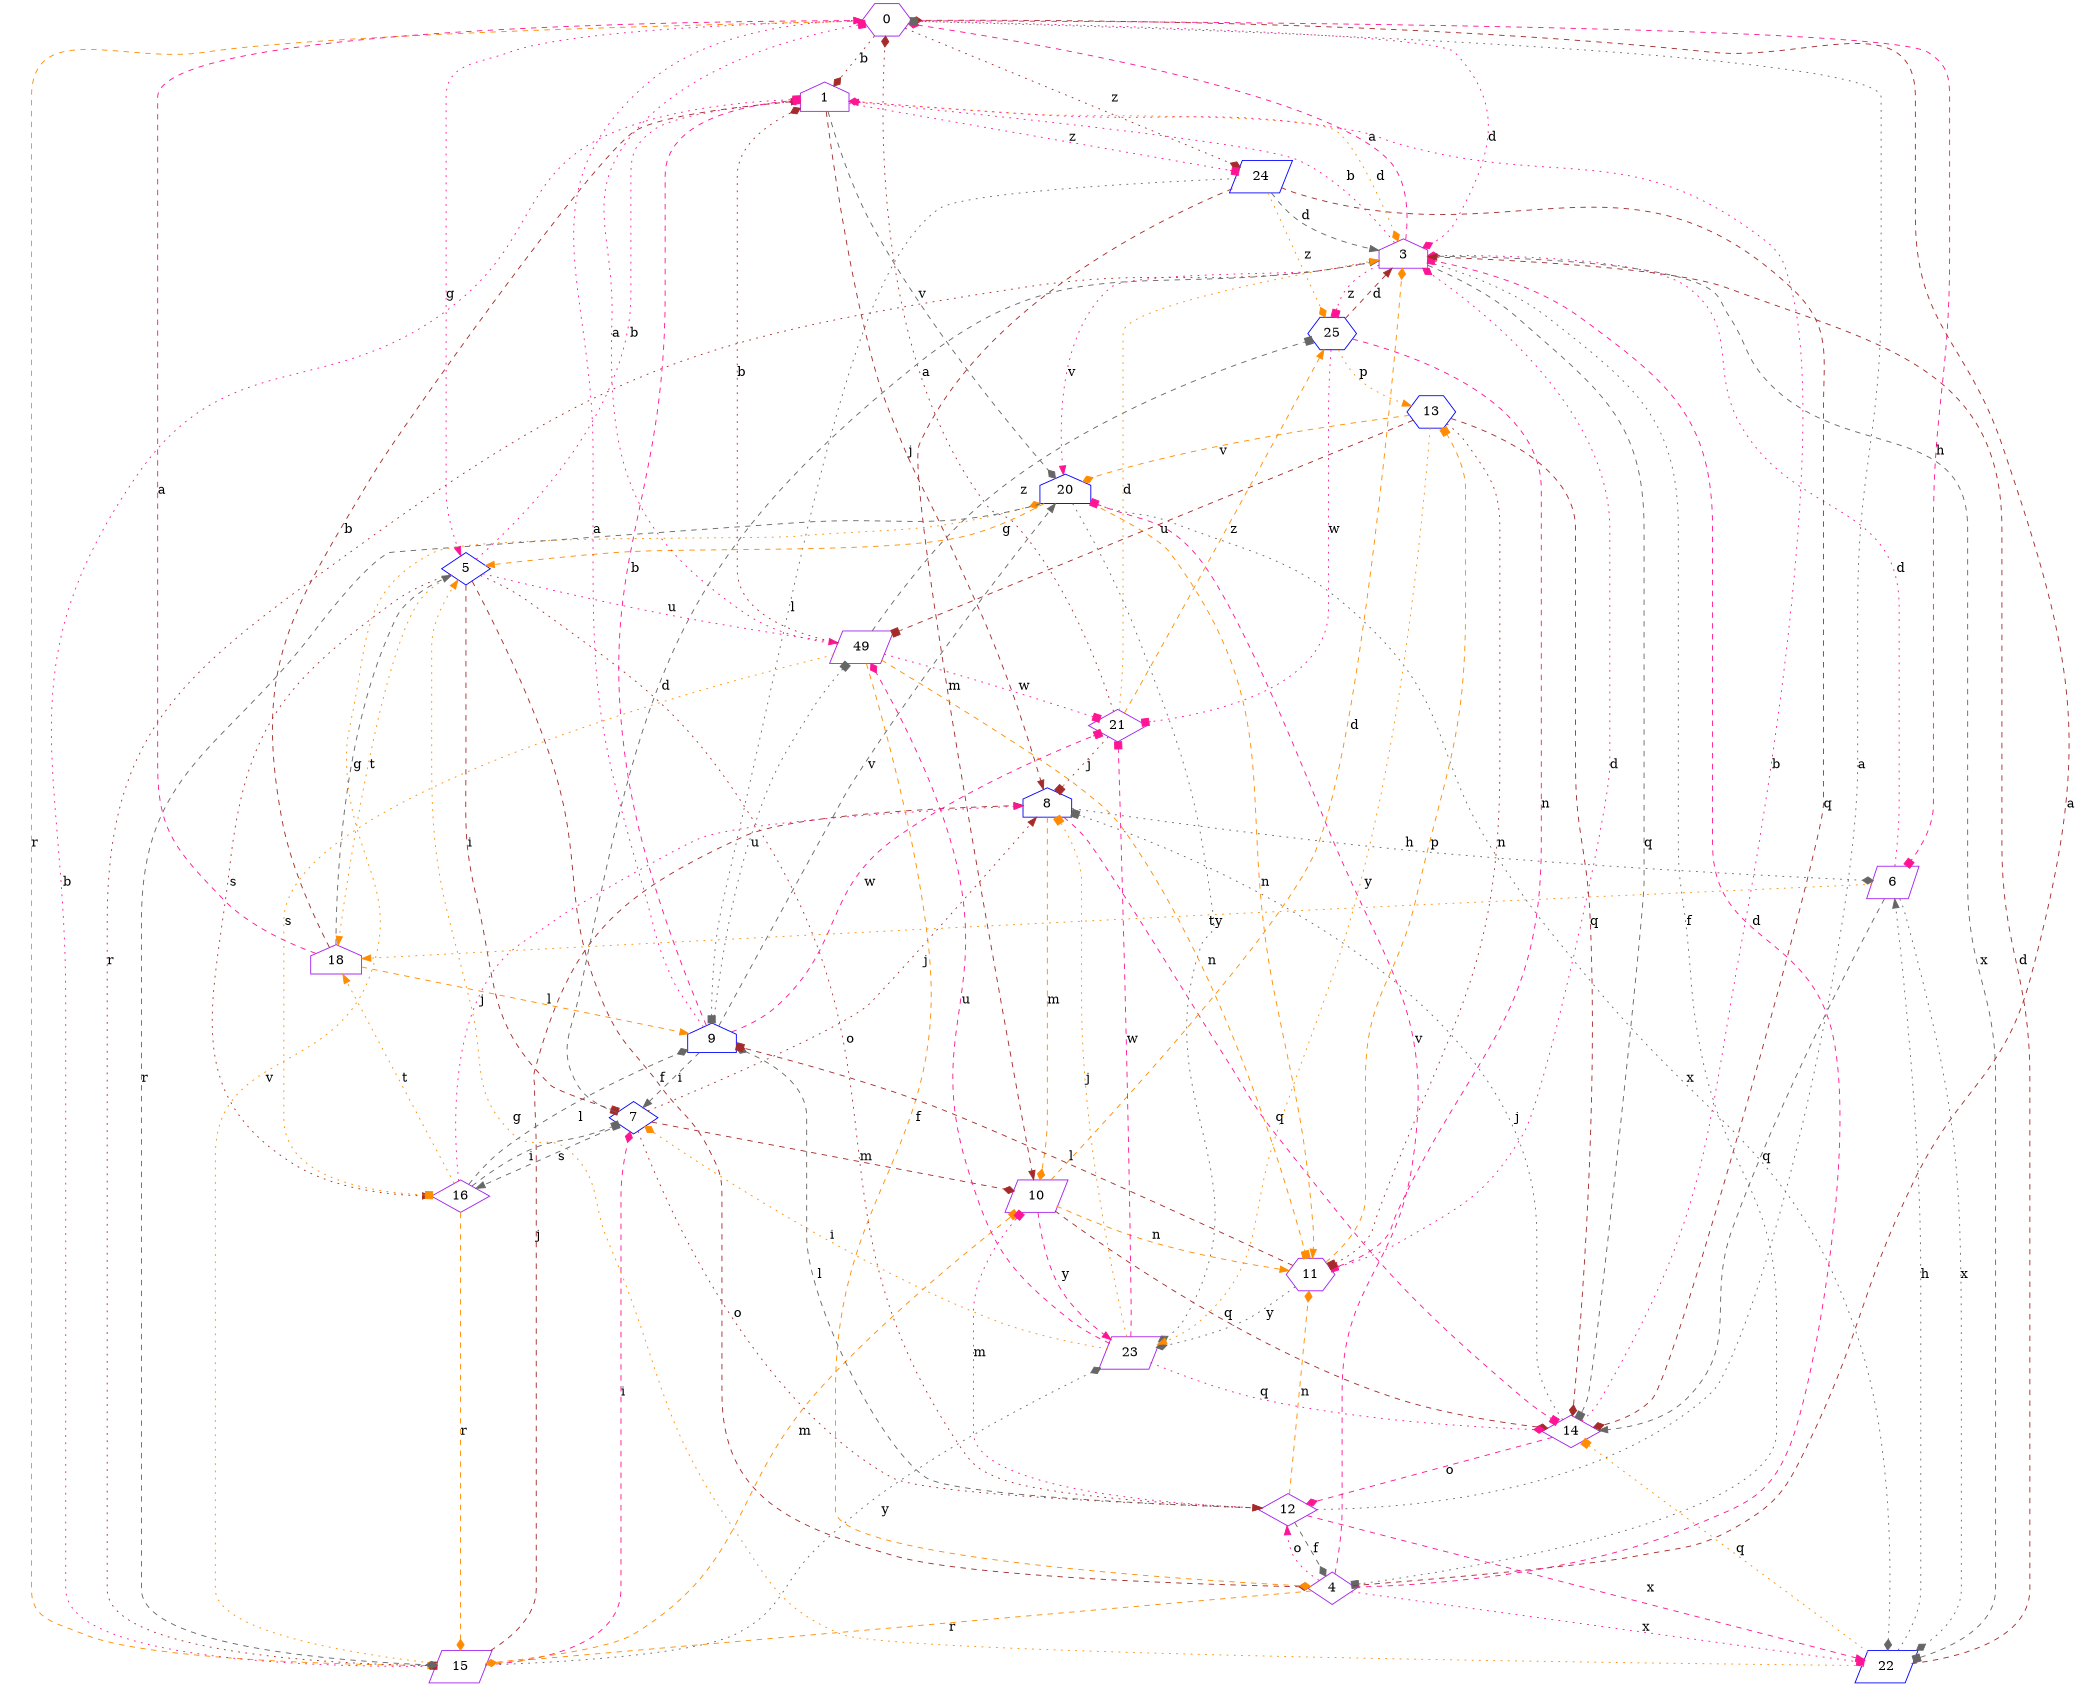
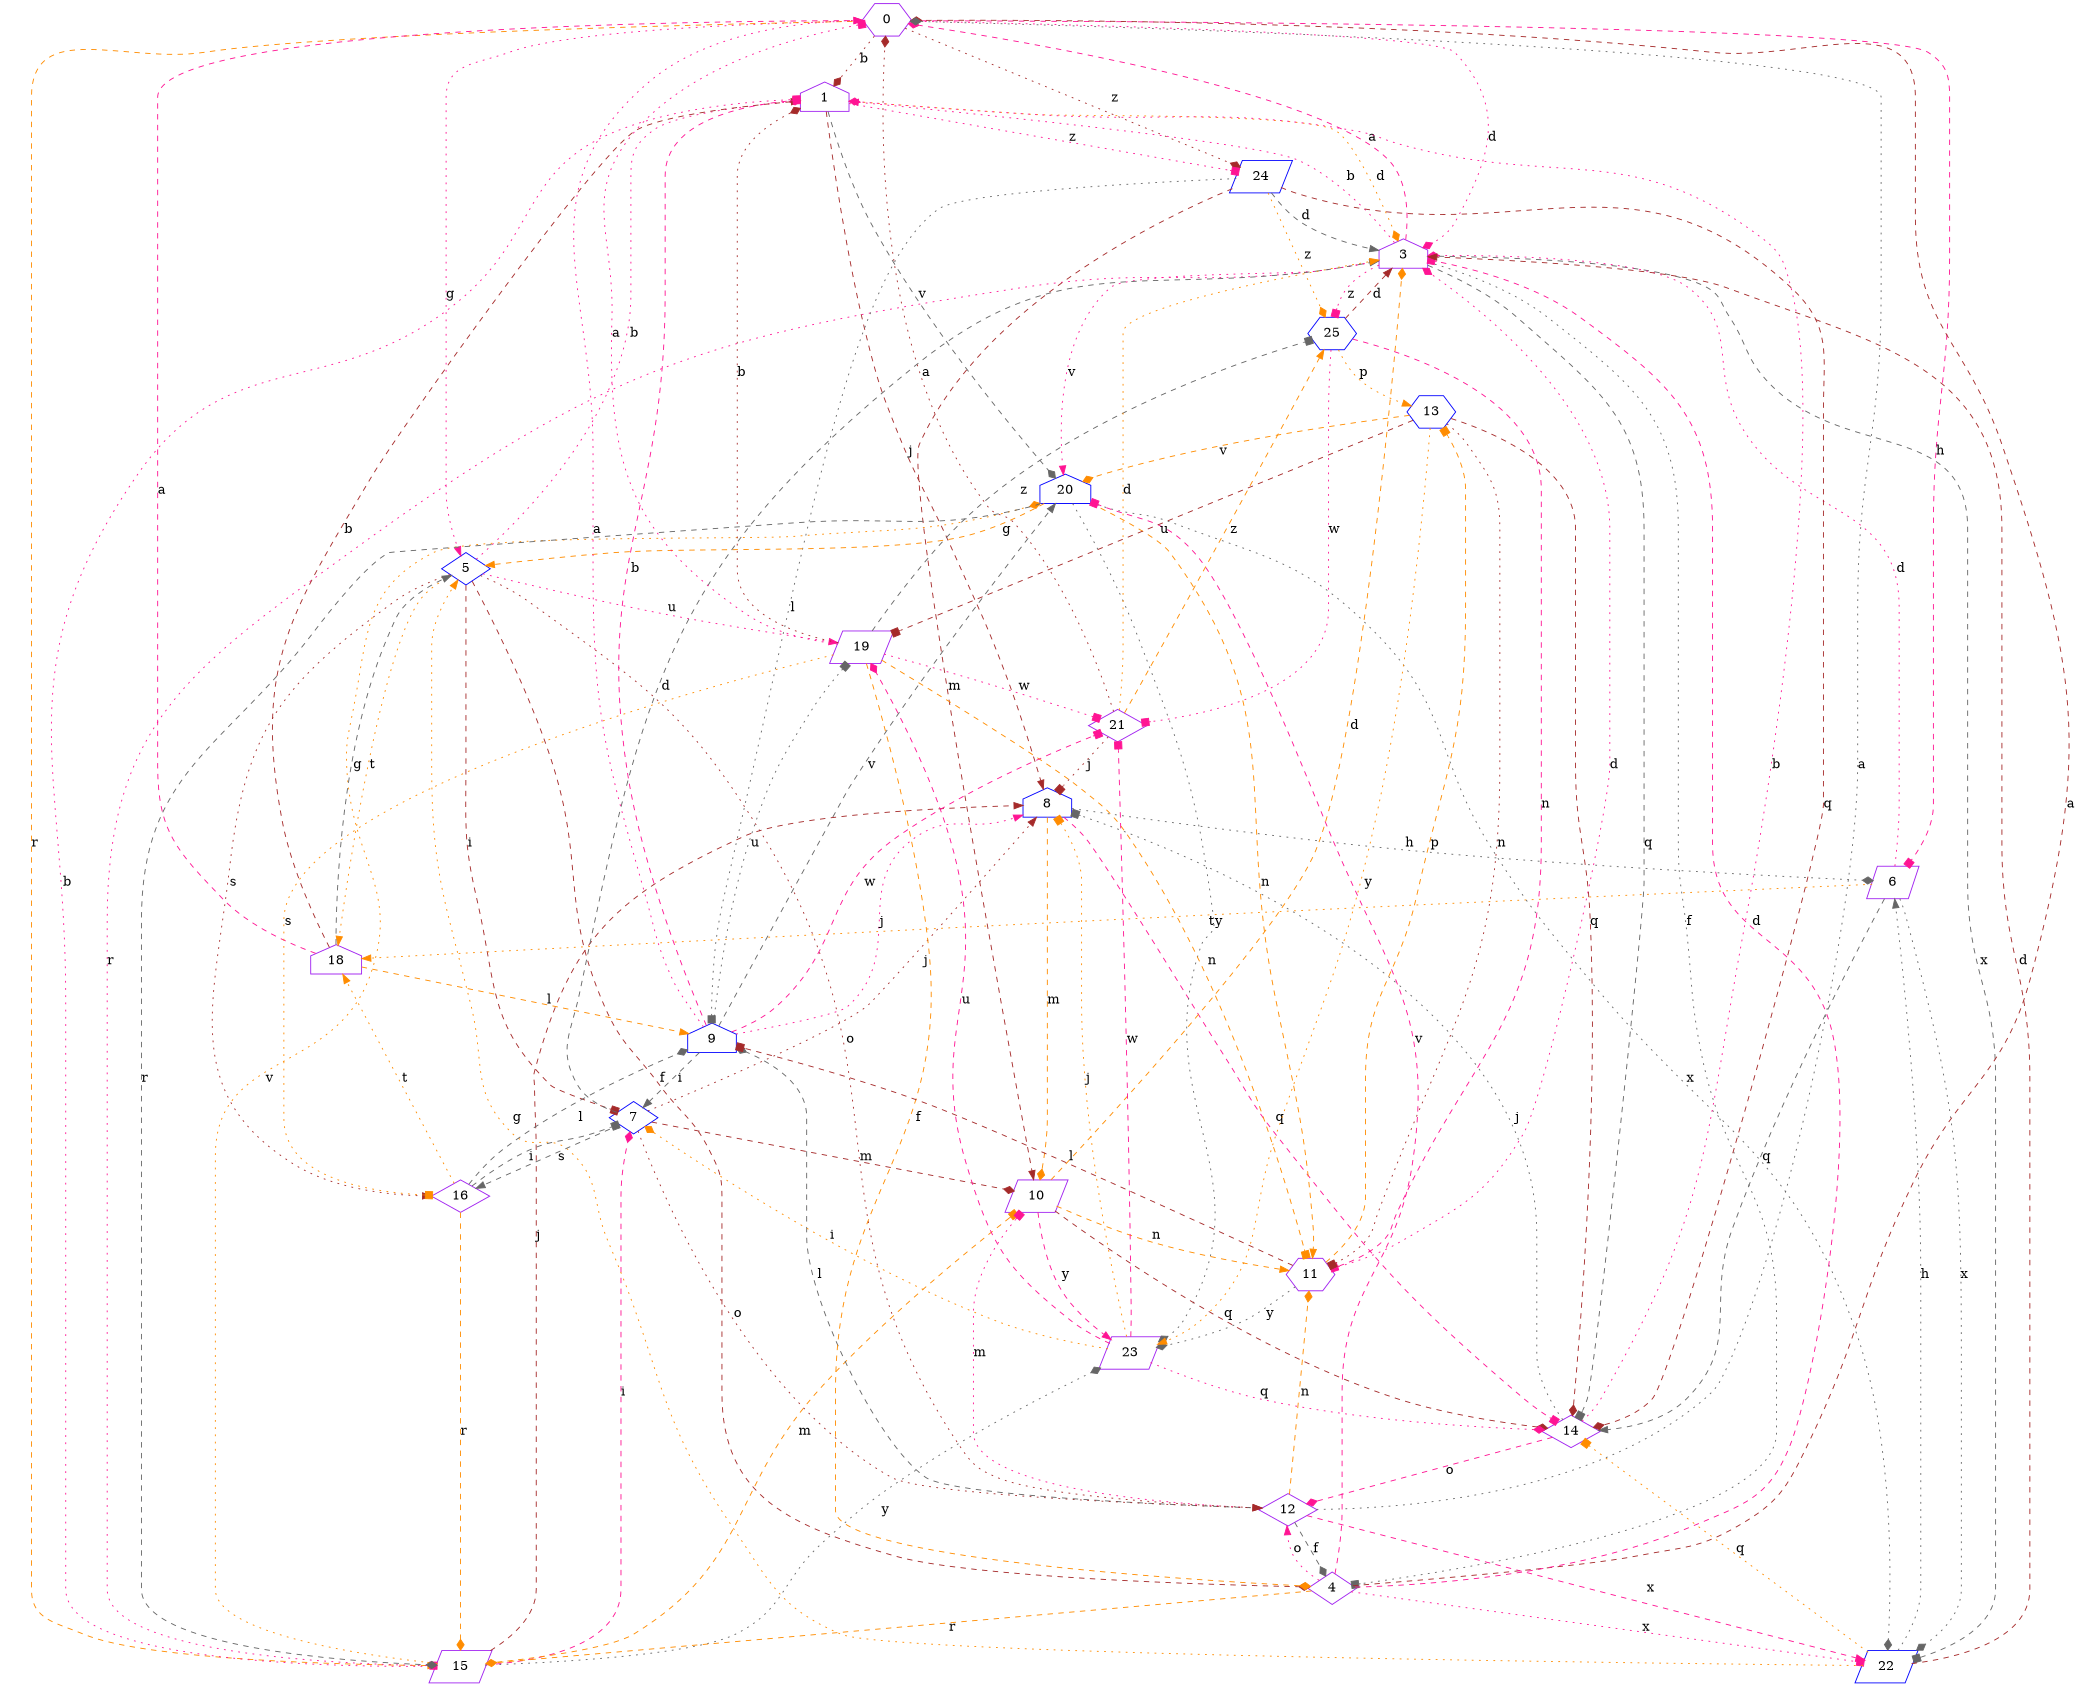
edge "12" -> "0": arrowhead box -> diamond
node "49": label "49" -> "19"
edge "3" -> "15": color brown -> deeppink
edge "16" -> "8": now "9" -> "8"
